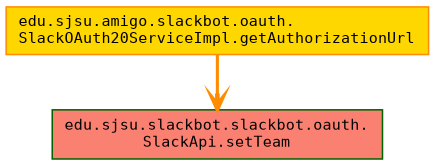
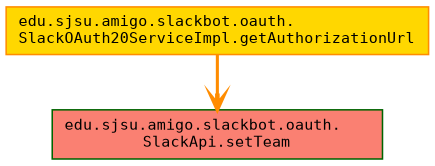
node "edu.sjsu.slackbot.slackbot.oauth. SlackApi.setTeam": label "edu.sjsu.slackbot.slackbot.oauth. SlackApi.setTeam" -> "edu.sjsu.amigo.slackbot.oauth. SlackApi.setTeam"
